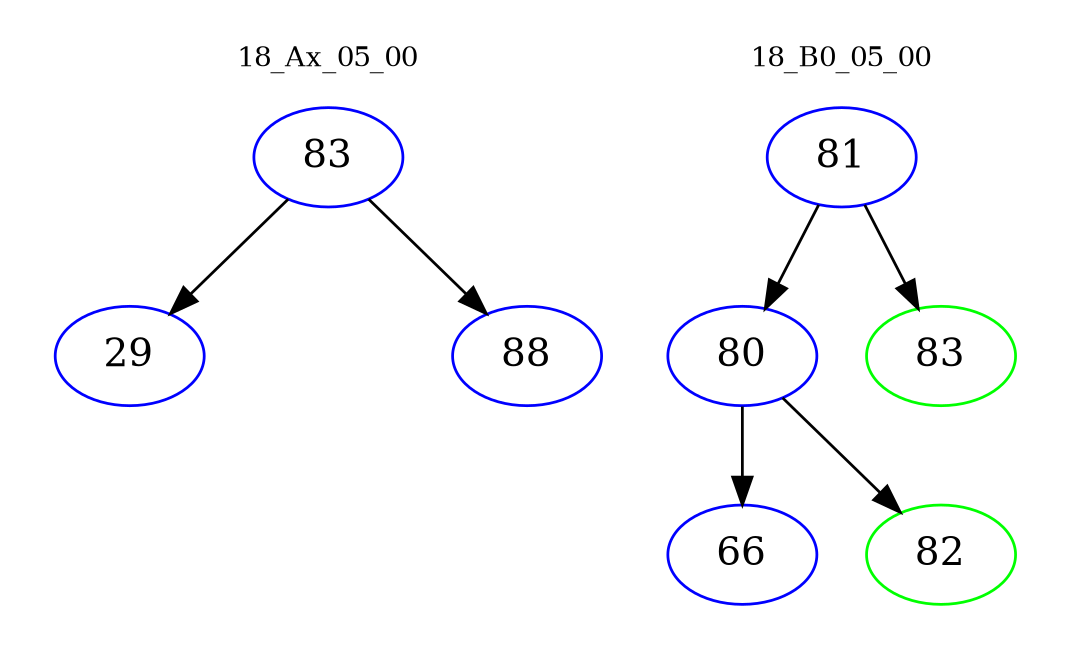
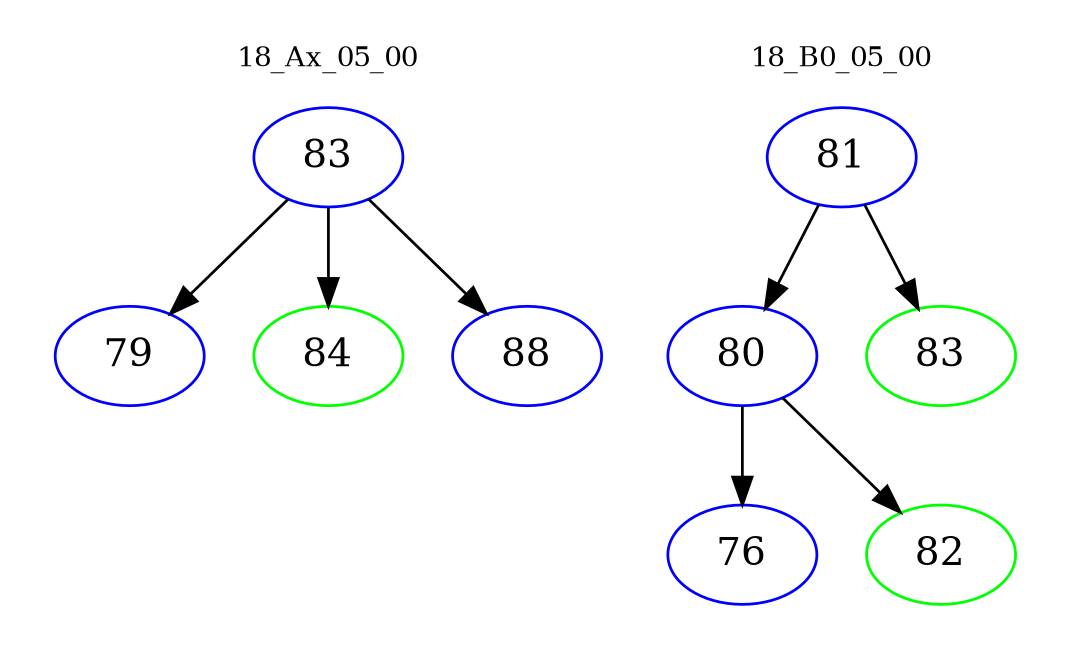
node "29": label "29" -> "79"
node "84": added
node "66": label "66" -> "76"
